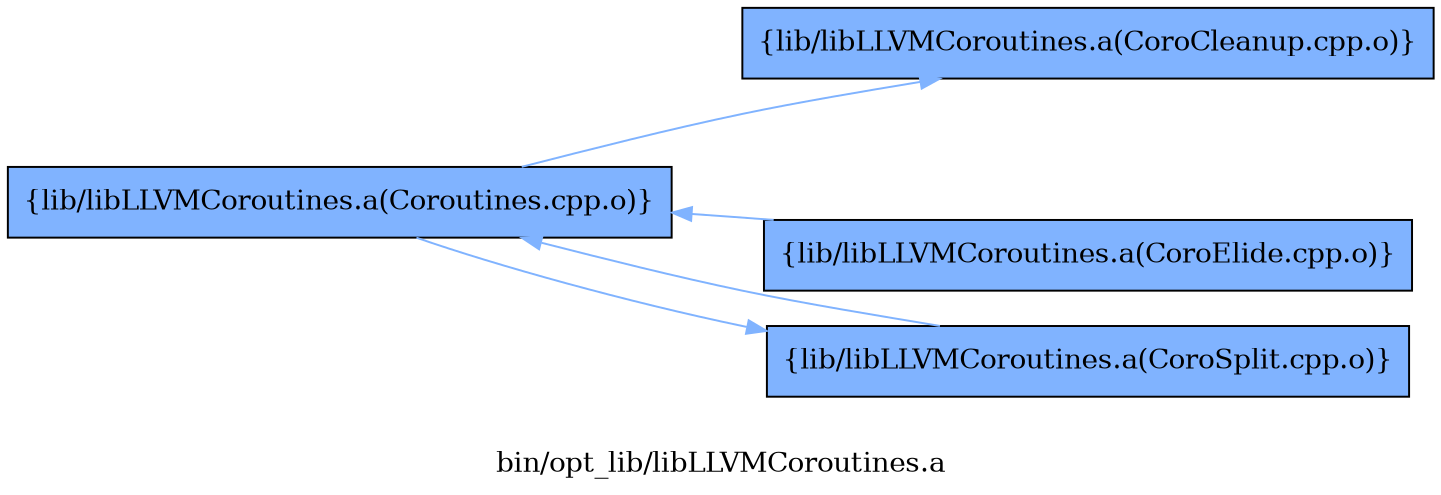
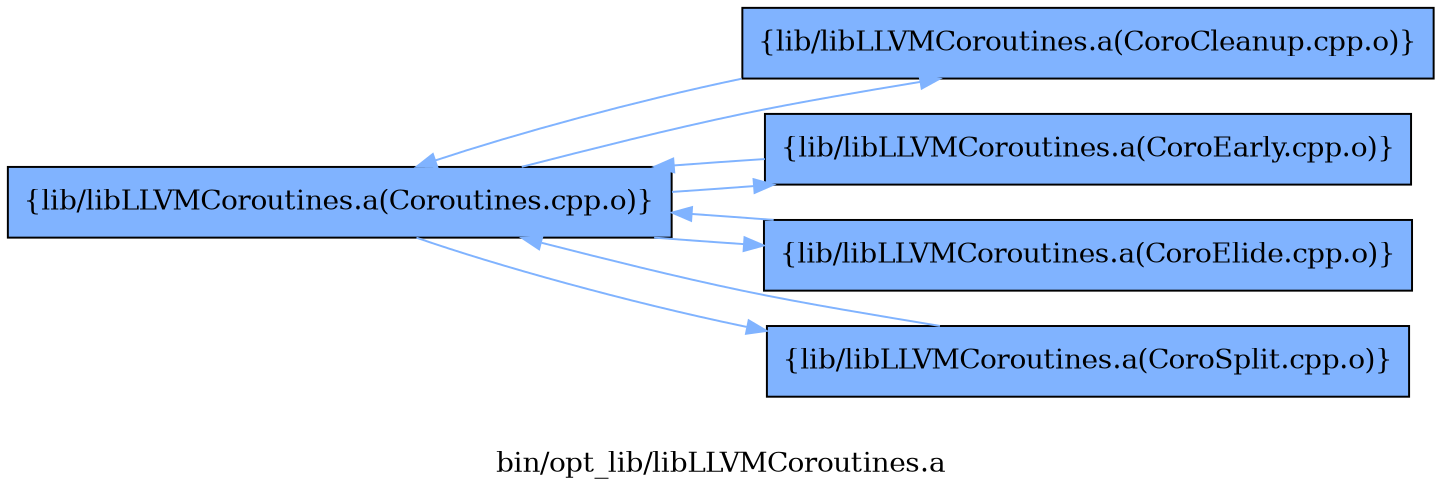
edge "{lib/libLLVMCoroutines.a(CoroCleanup.cpp.o)}" -> "{lib/libLLVMCoroutines.a(Coroutines.cpp.o)}": added
node "{lib/libLLVMCoroutines.a(CoroEarly.cpp.o)}": added
edge "{lib/libLLVMCoroutines.a(Coroutines.cpp.o)}" -> "{lib/libLLVMCoroutines.a(CoroElide.cpp.o)}": added
